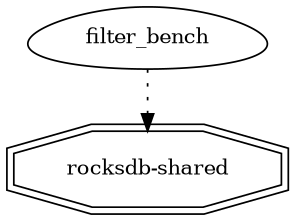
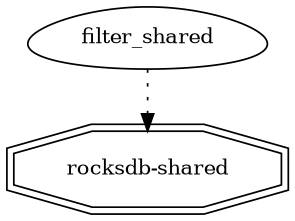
node "filter_bench": label "filter_bench" -> "filter_shared"
